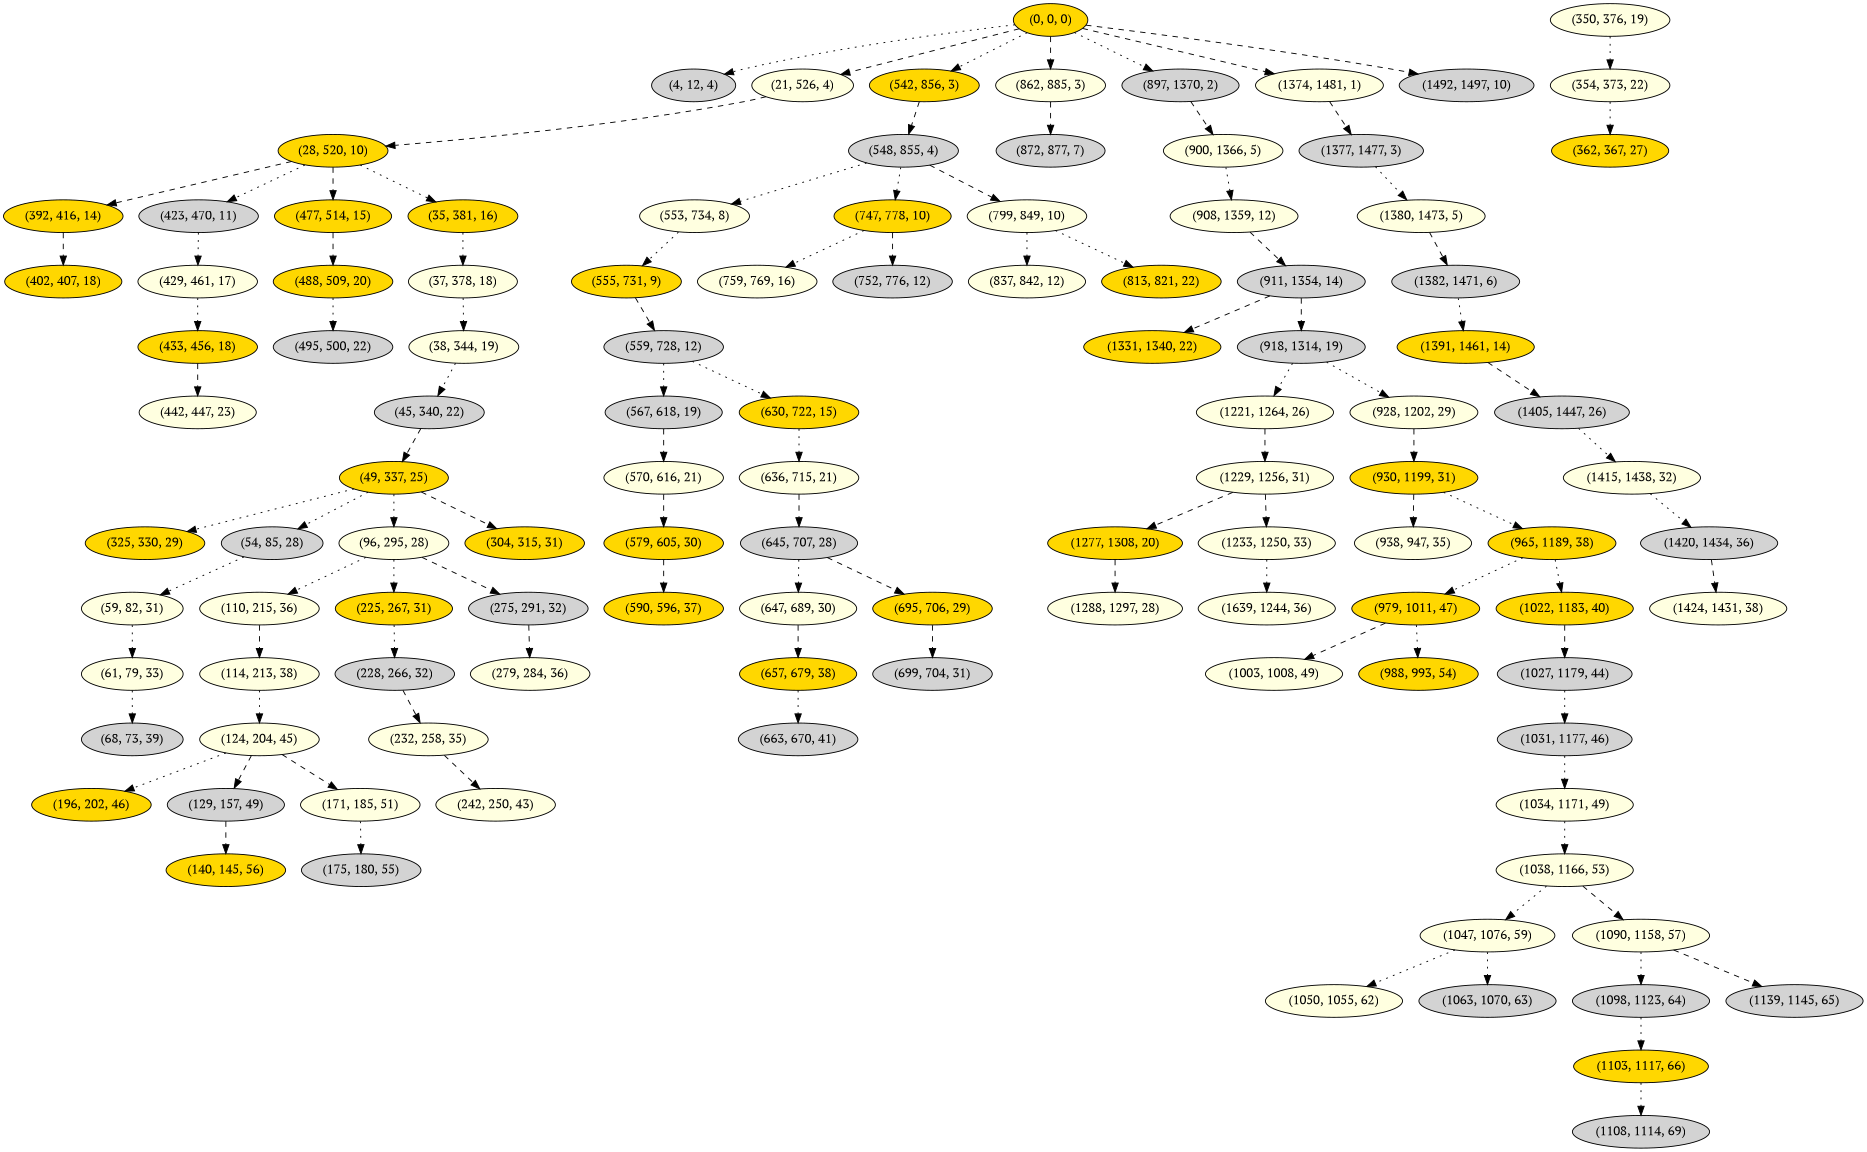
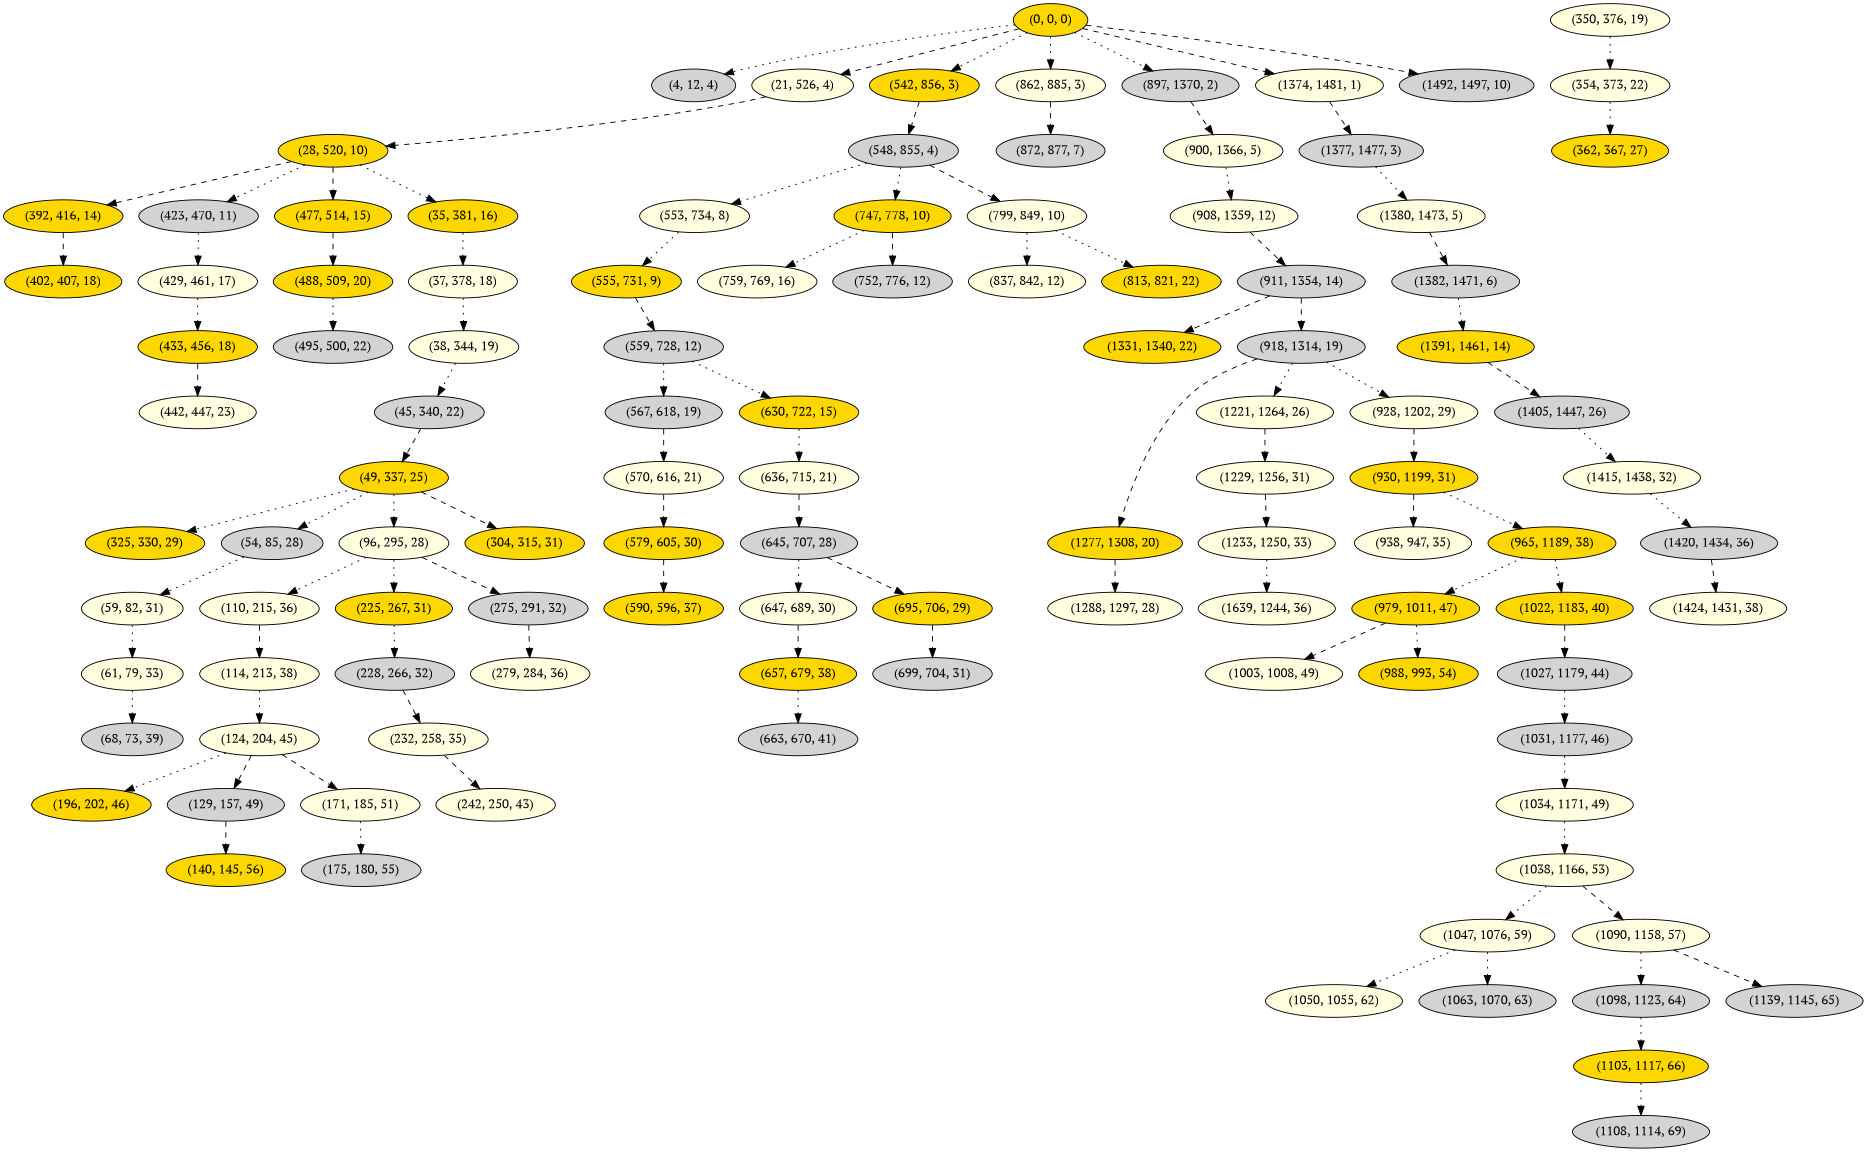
edge "(0, 0, 0)" -> "(862, 885, 3)": style dashed -> dotted
edge "(1229, 1256, 31)" -> "(1277, 1308, 20)": now "(918, 1314, 19)" -> "(1277, 1308, 20)"
